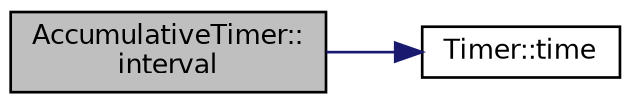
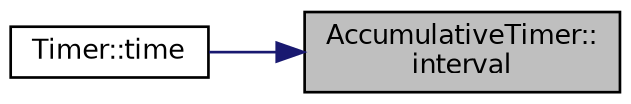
edge "AccumulativeTimer:: interval" -> "Timer::time": reversed
